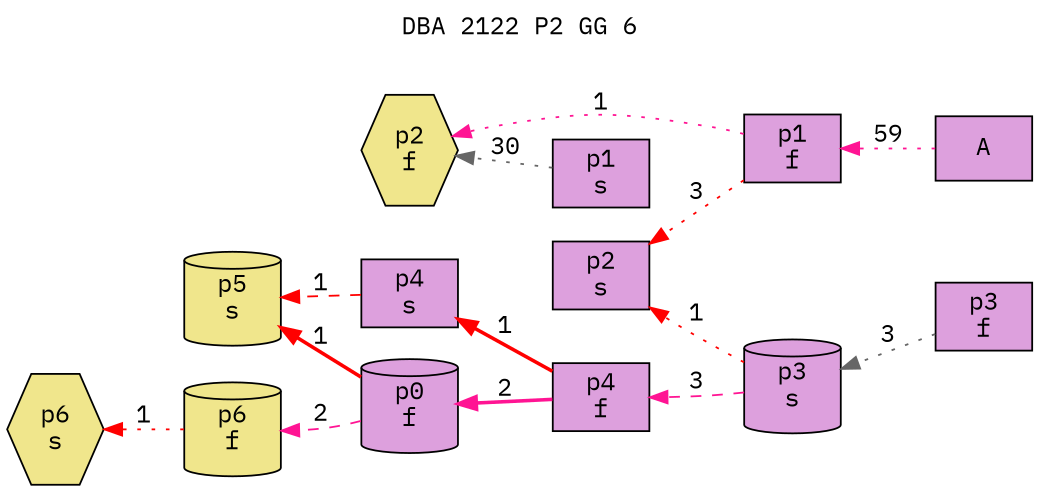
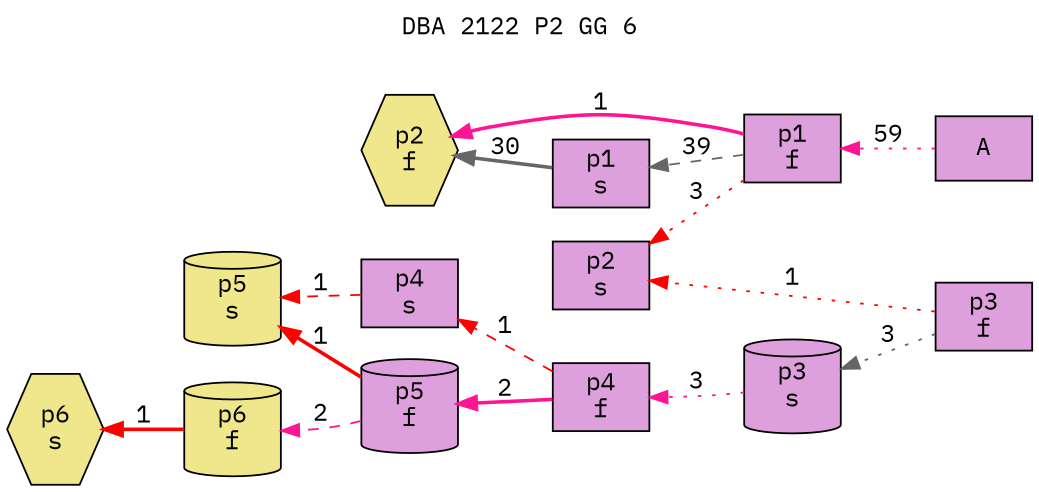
edge "p1 f" -> "p2 f": style dotted -> bold
edge "p1 f" -> "p1 s": added, label "39"
edge "p1 s" -> "p2 f": style dotted -> bold
edge "p3 s" -> "p2 s": now "p3 f" -> "p2 s"
edge "p4 f" -> "p4 s": style bold -> dashed
edge "p3 s" -> "p4 f": style dashed -> dotted
node "p0 f": label "p0 f" -> "p5 f"
edge "p6 f" -> "p6 s": style dotted -> bold
